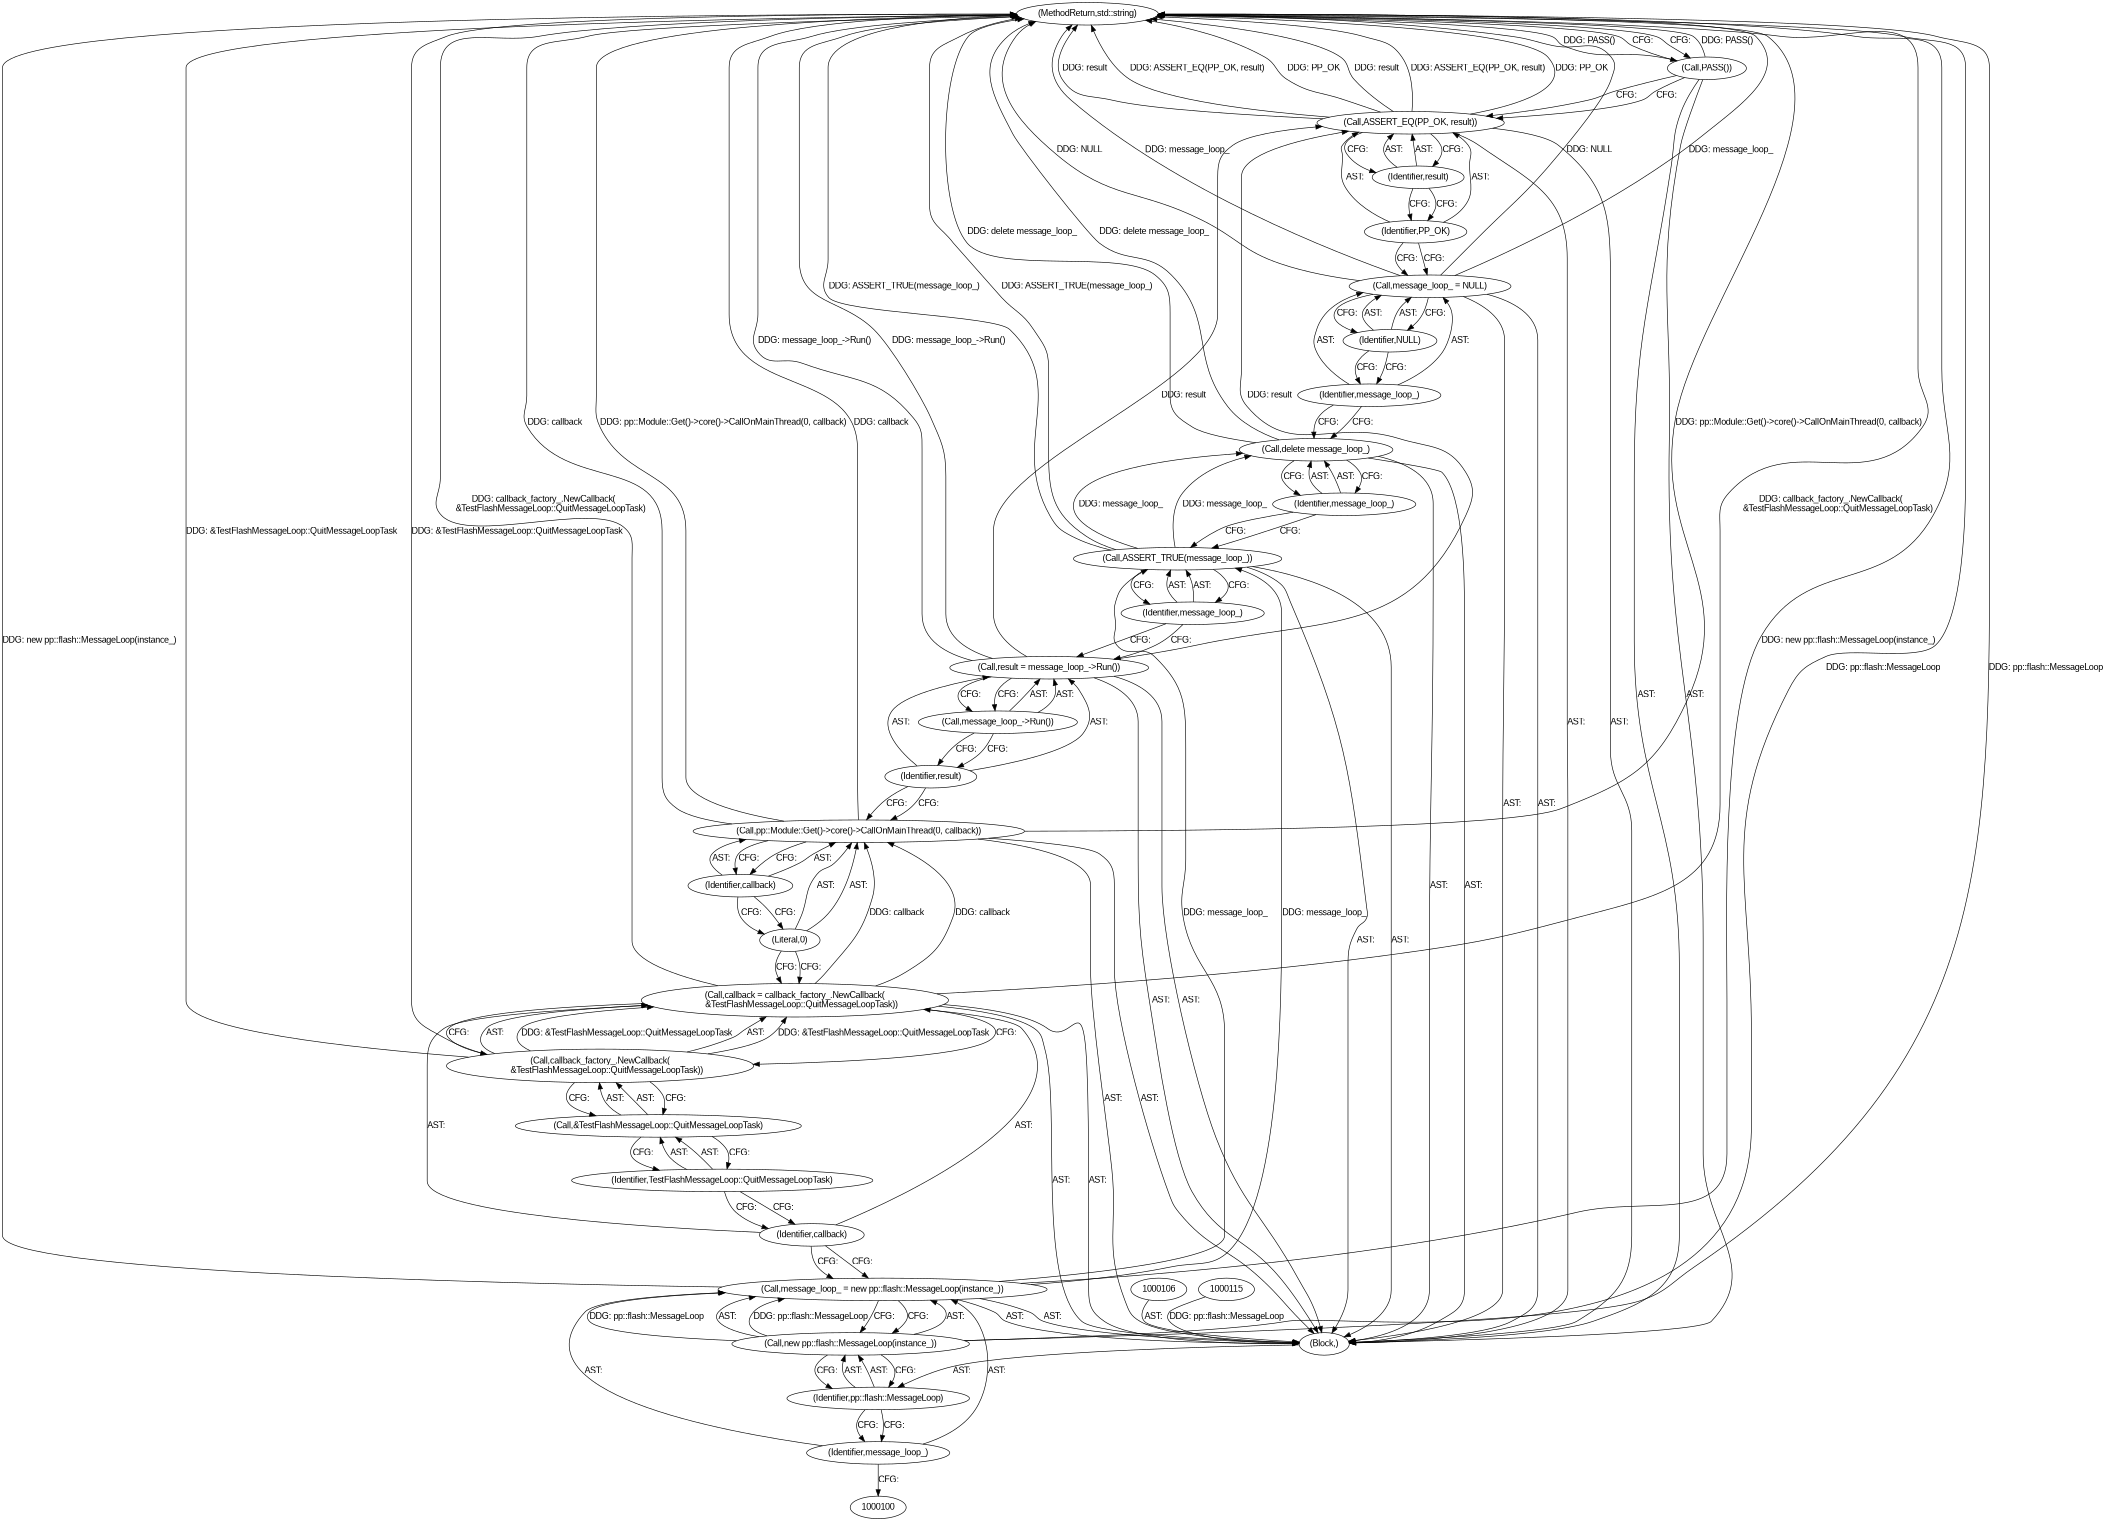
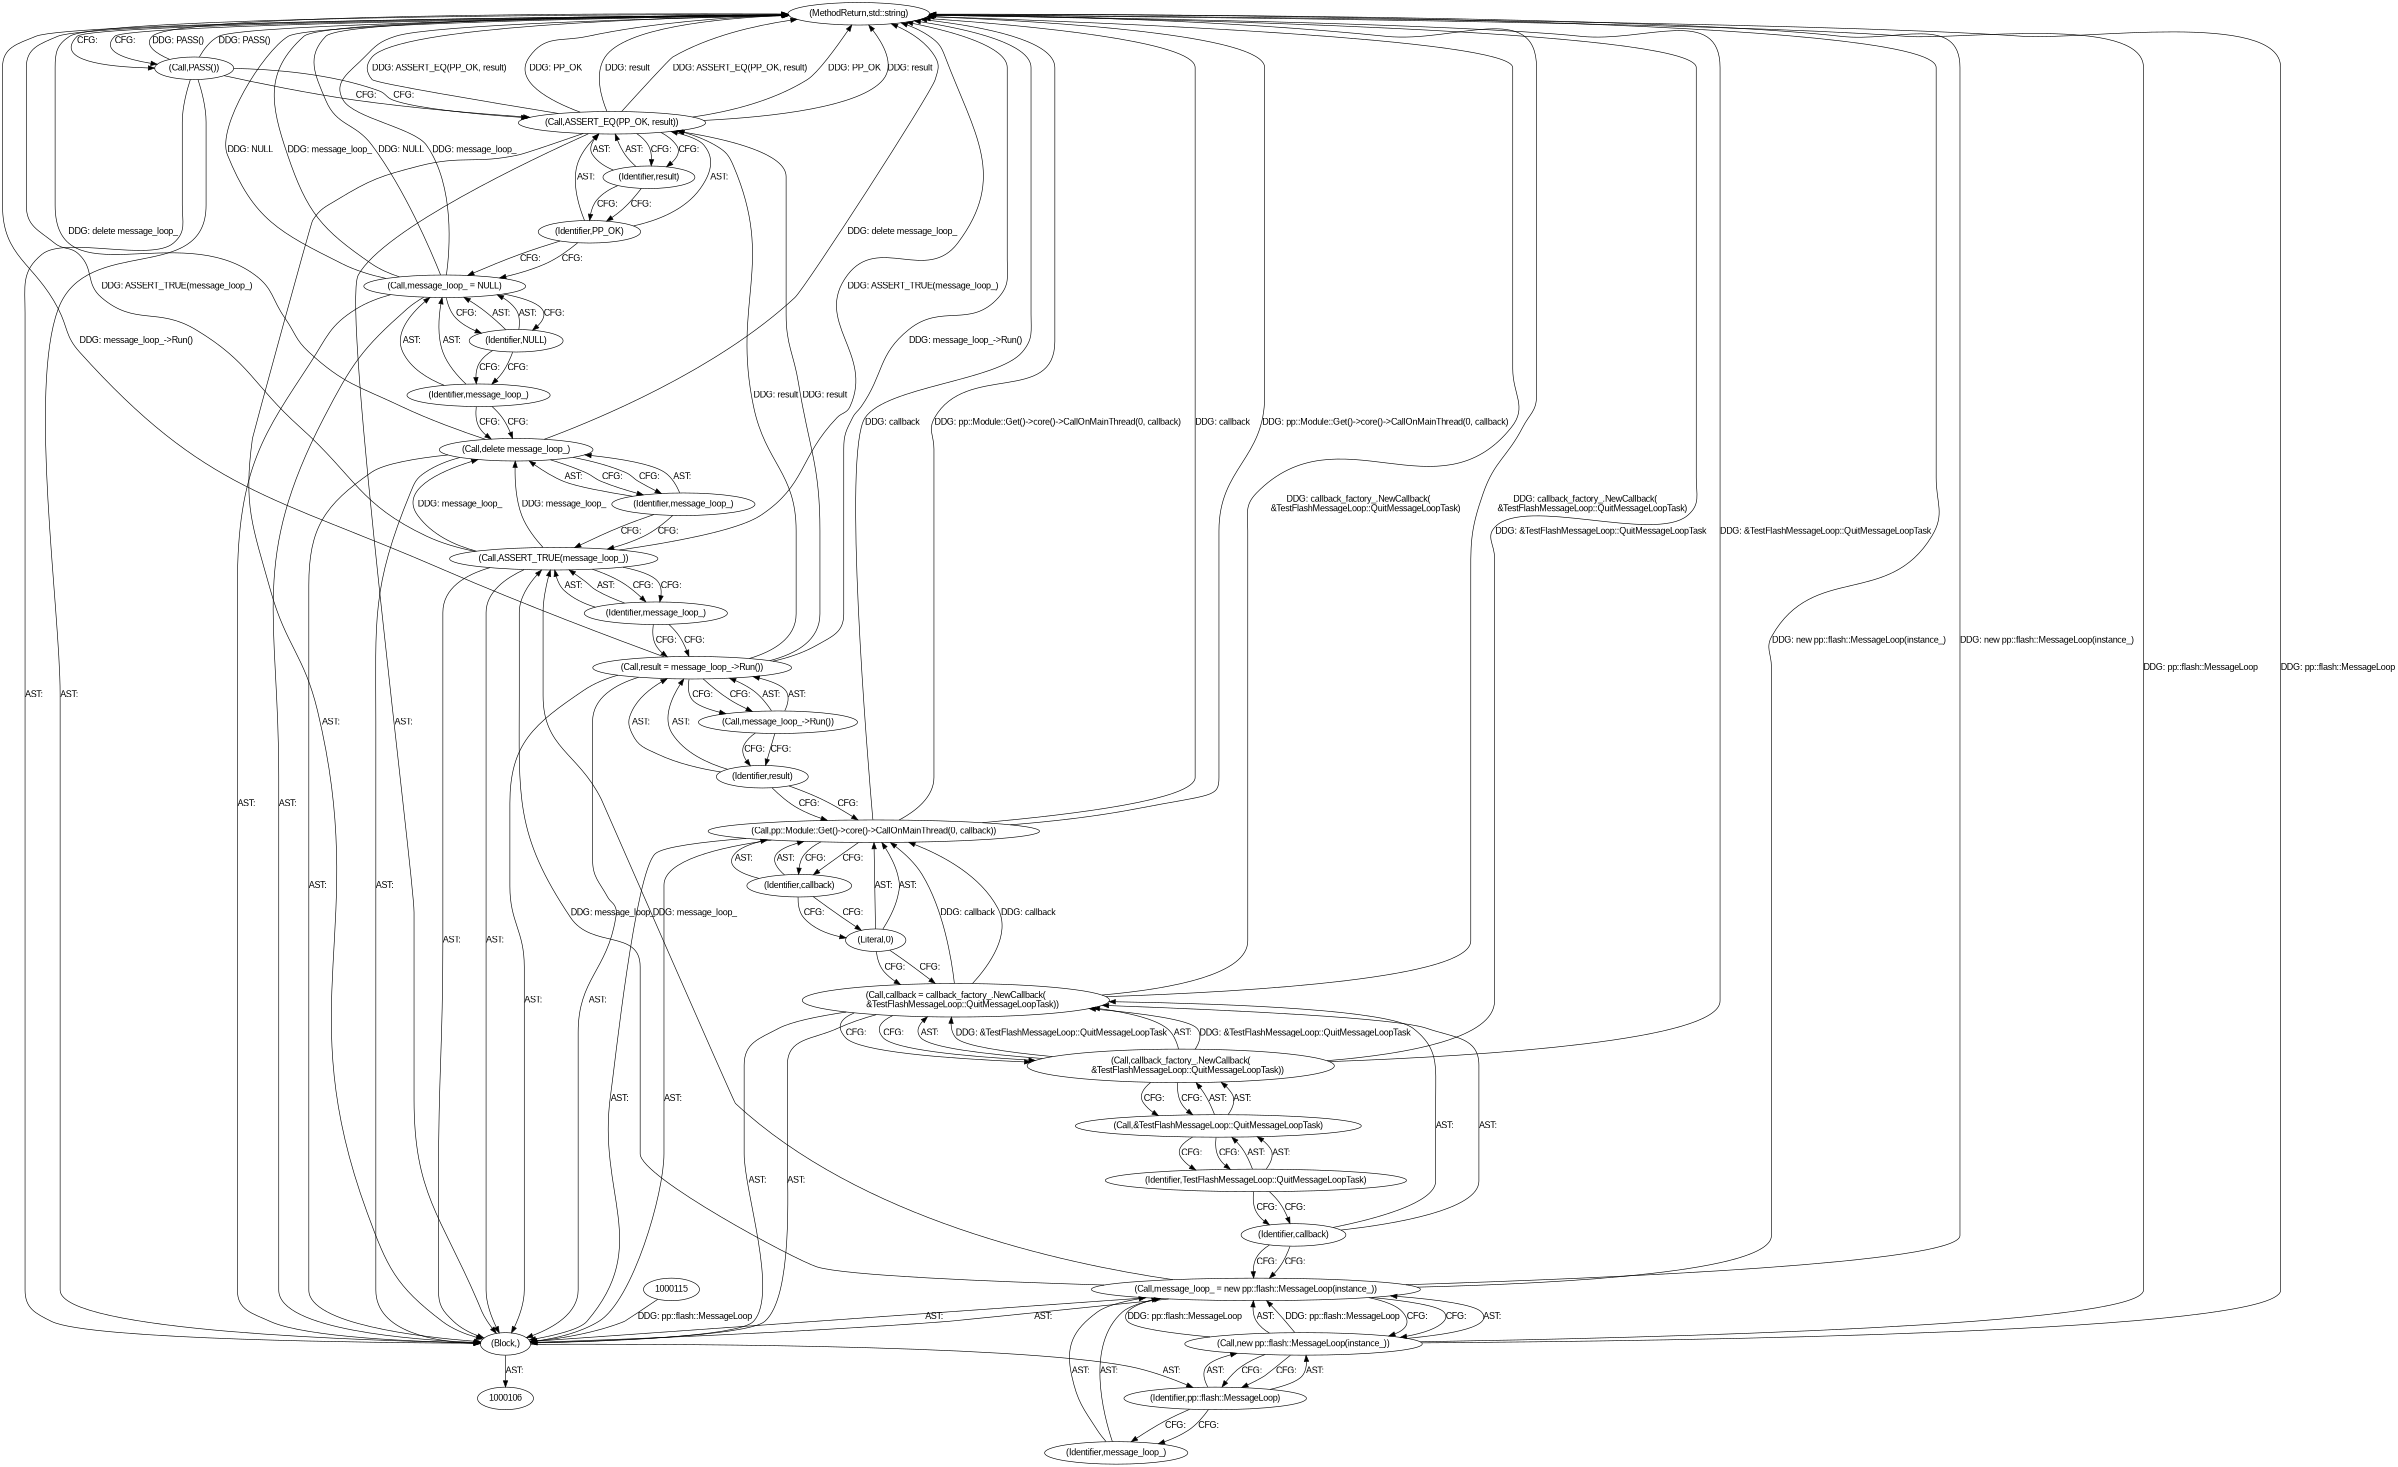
edge "1000106" -> "(Block,)": reversed
node "1000100": removed
